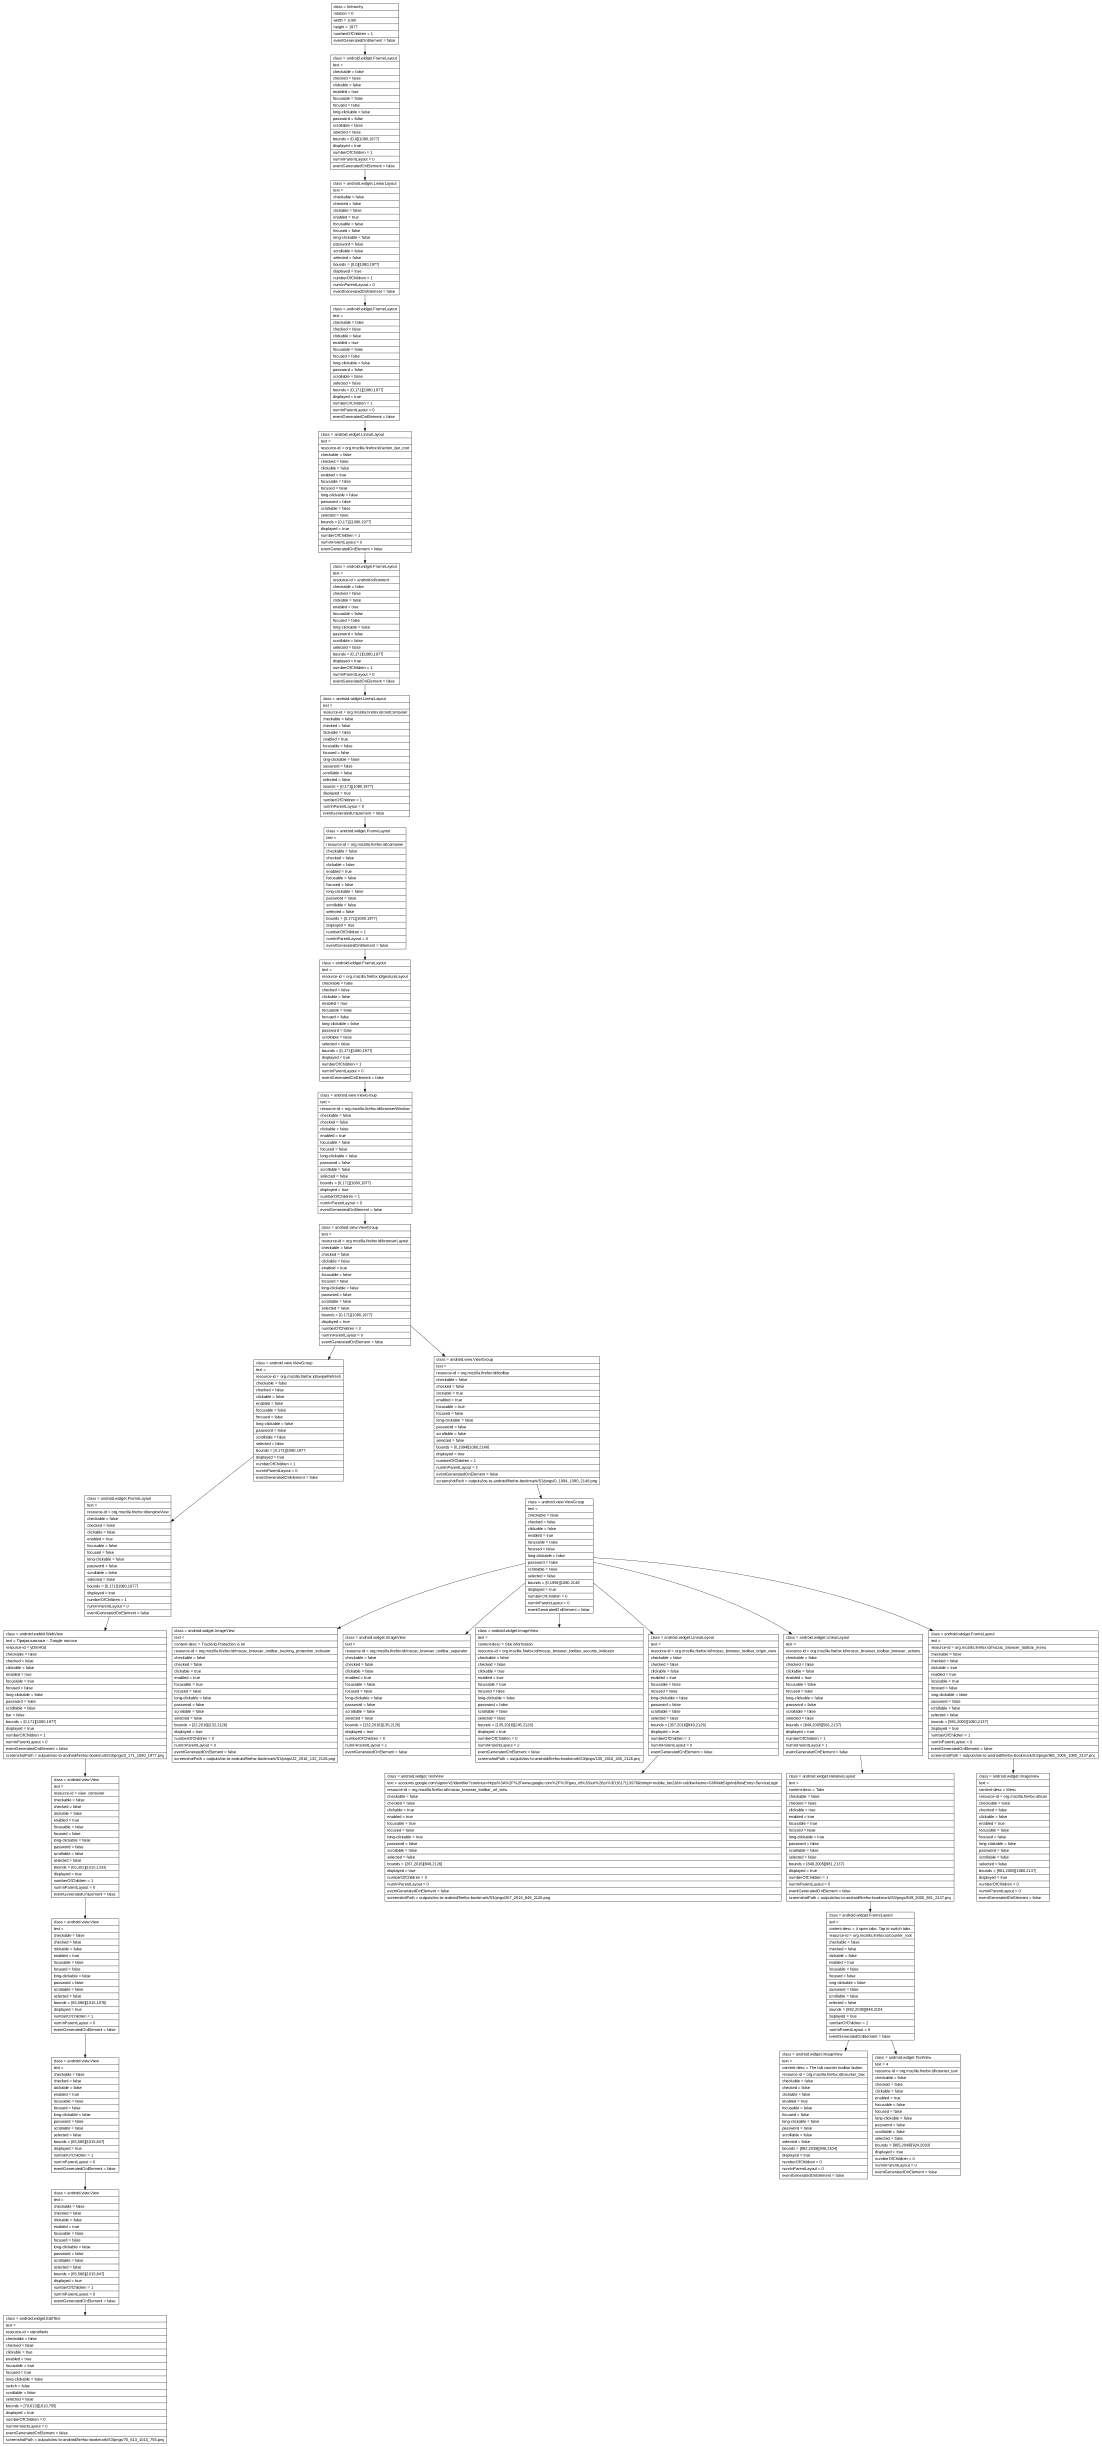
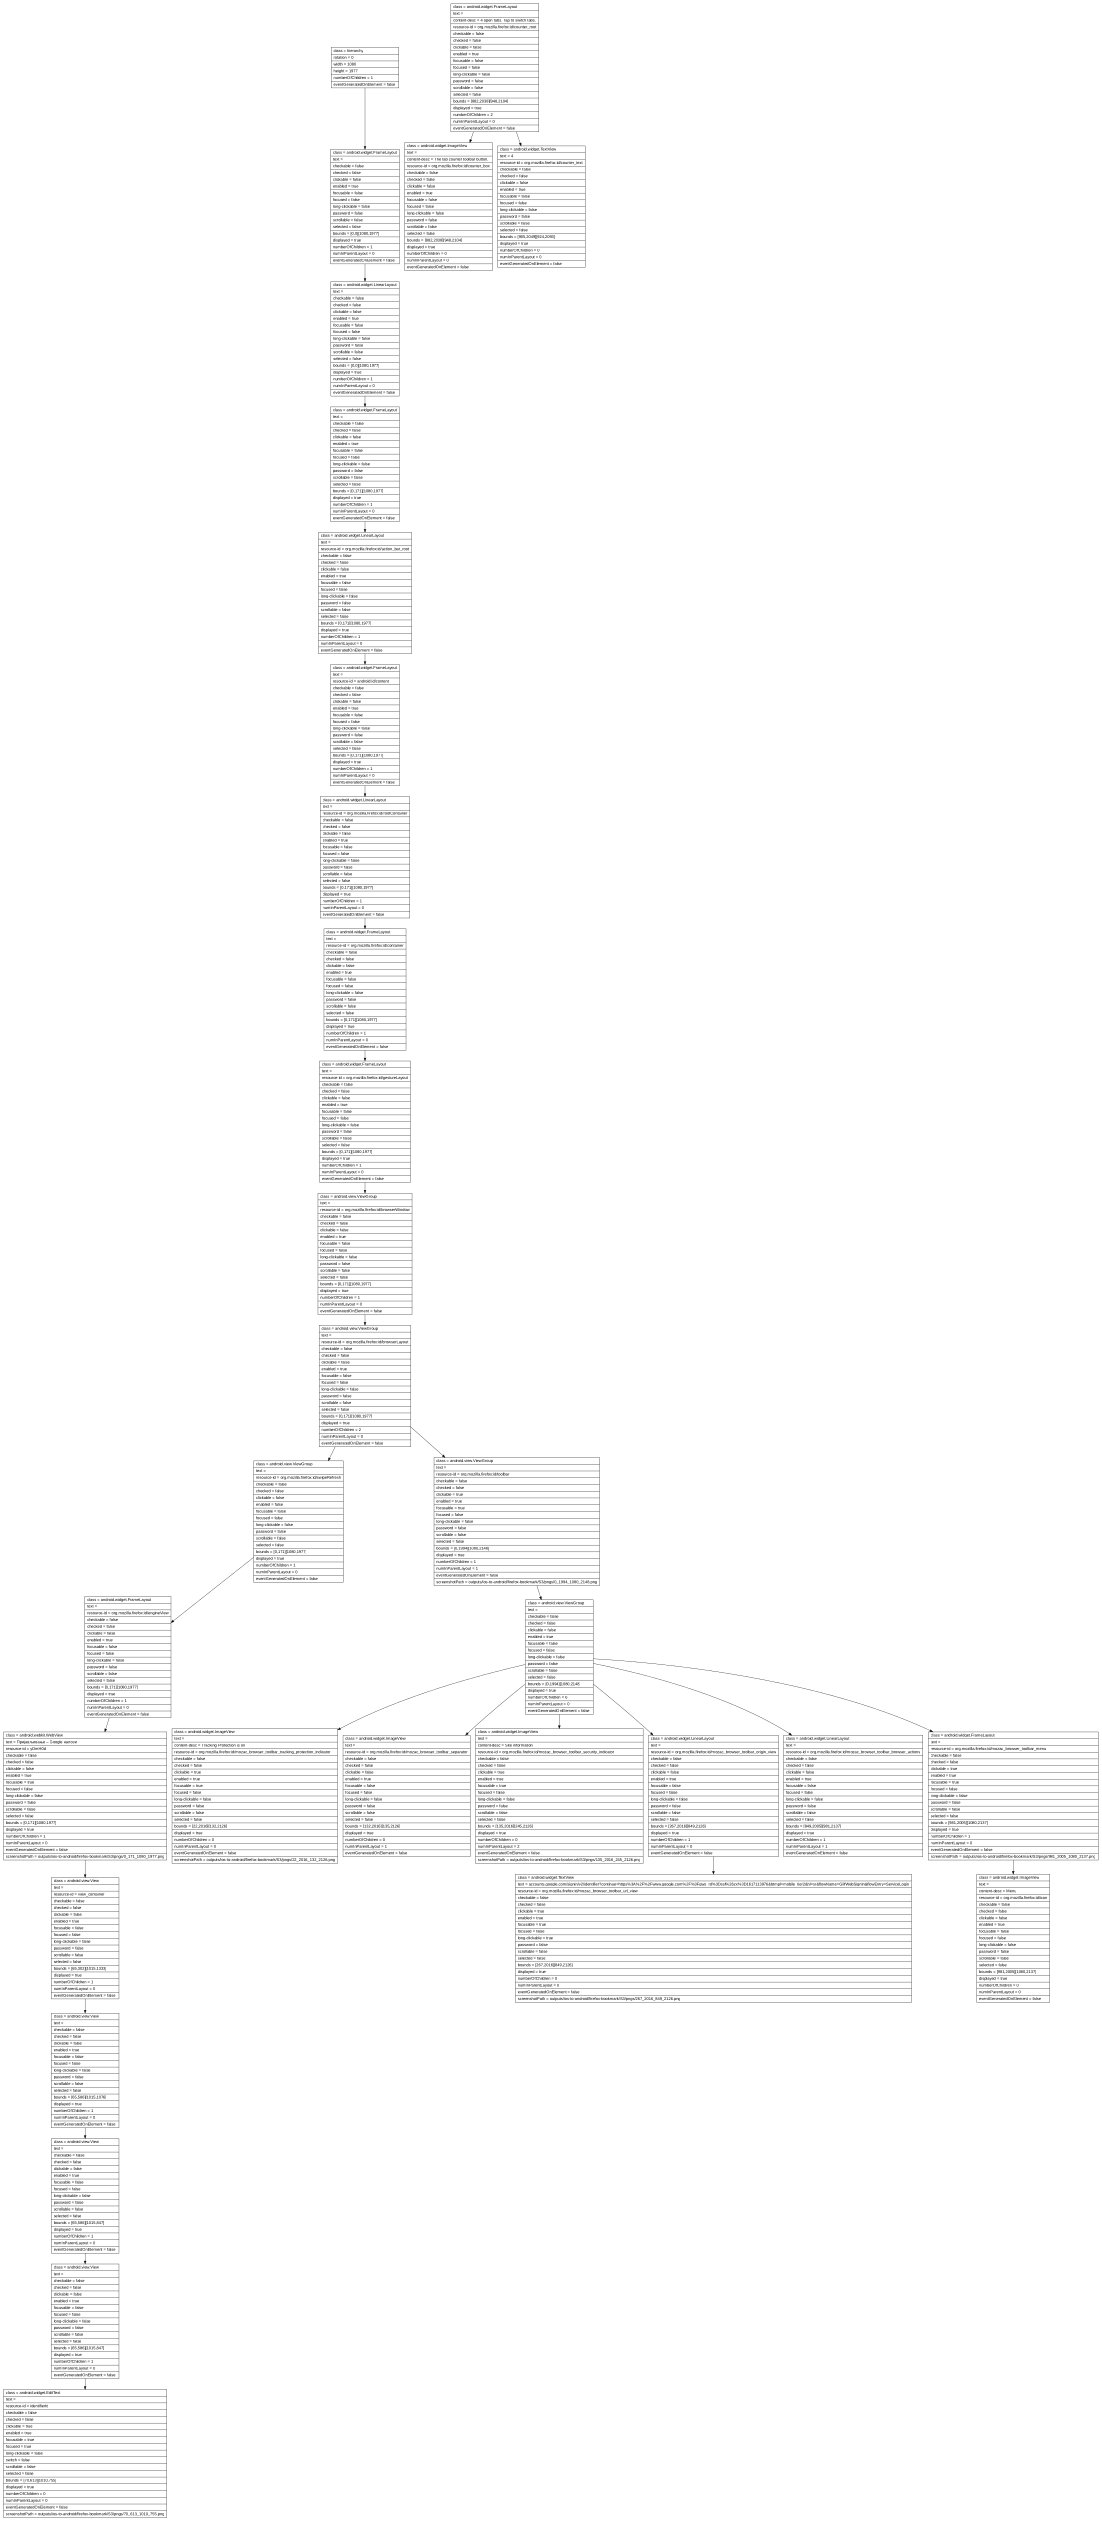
node "class = android.webkit.WebView": text "bar = false" -> "selected = false"
node "class = android.widget.RelativeLayout": removed
